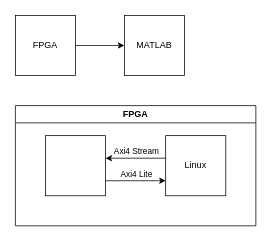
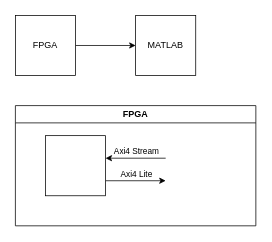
node "MATLAB": moved (154, 45) -> (165, 45)
node "Linux": removed
